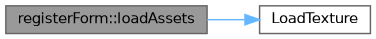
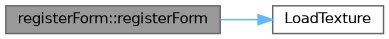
node "registerForm::loadAssets": label "registerForm::loadAssets" -> "registerForm::registerForm"
